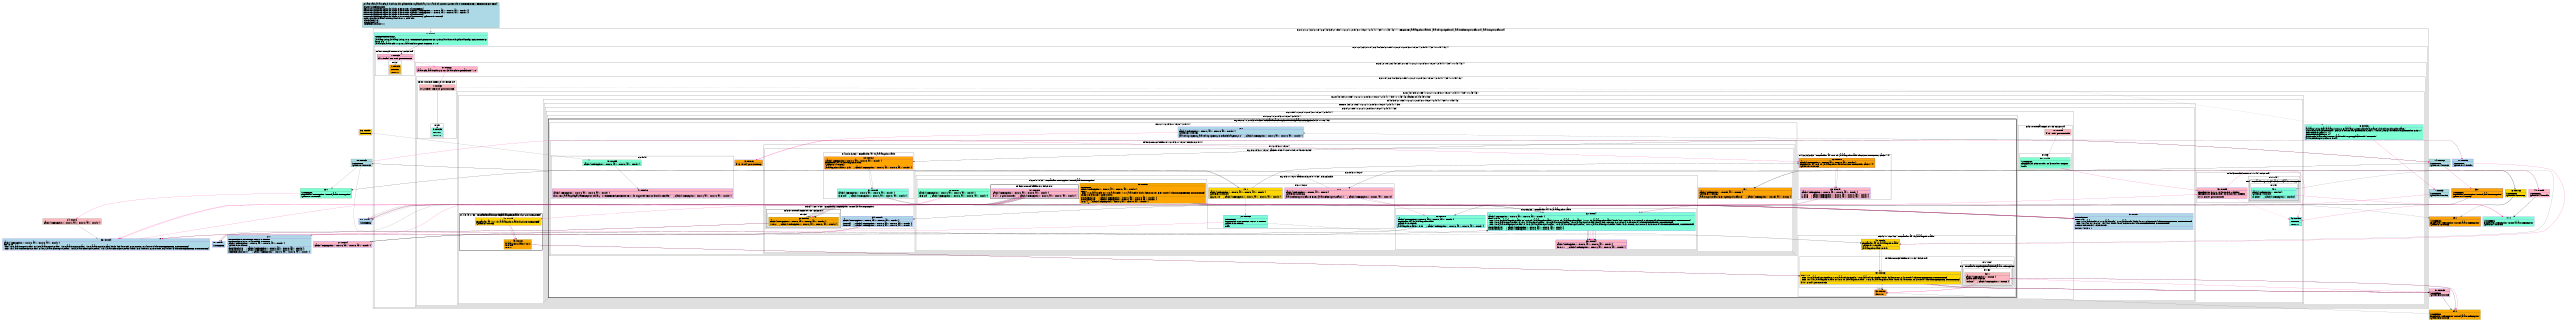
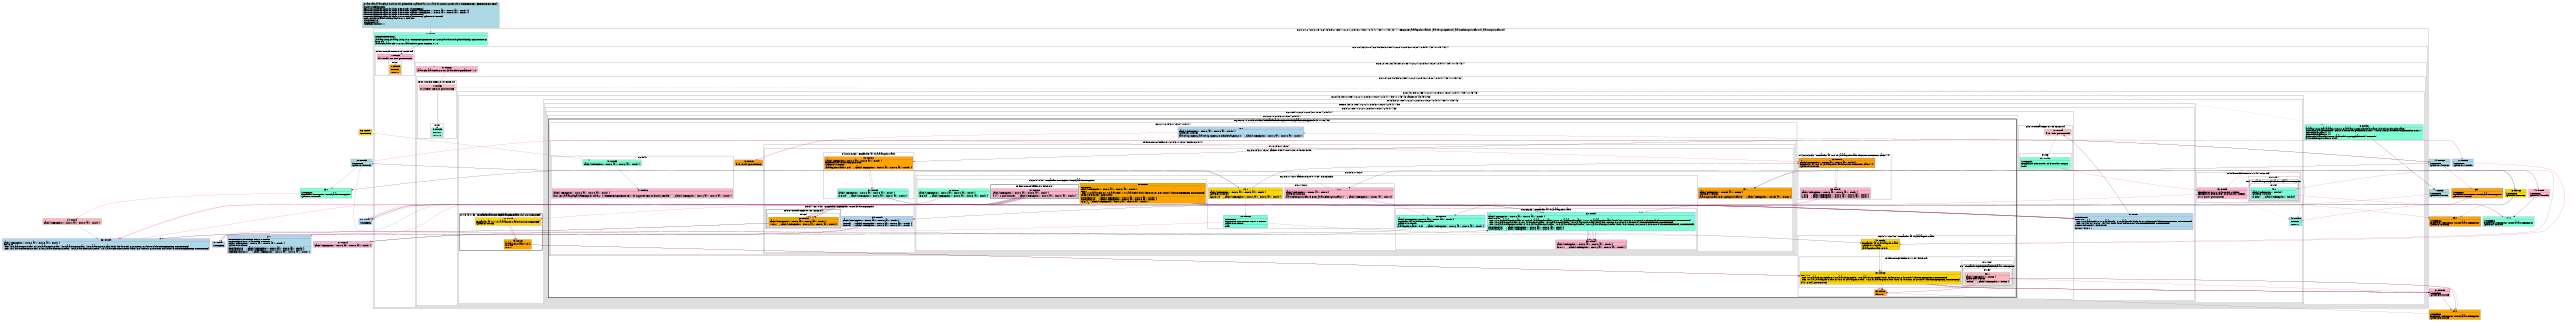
edge "6: 0x0036" -> "7: 0x0053": color deeppink -> black
edge "9: 0x0057" -> "10: 0x005a": added
